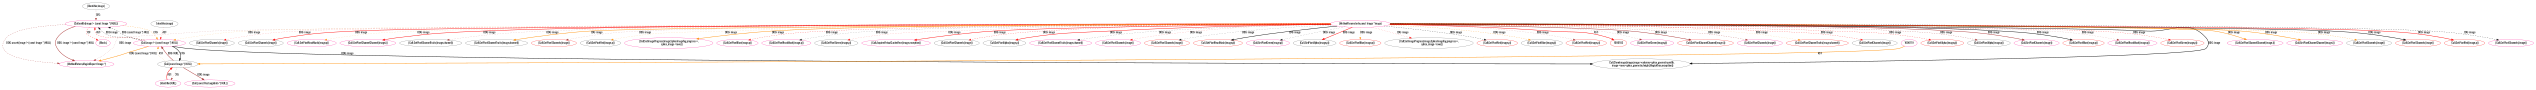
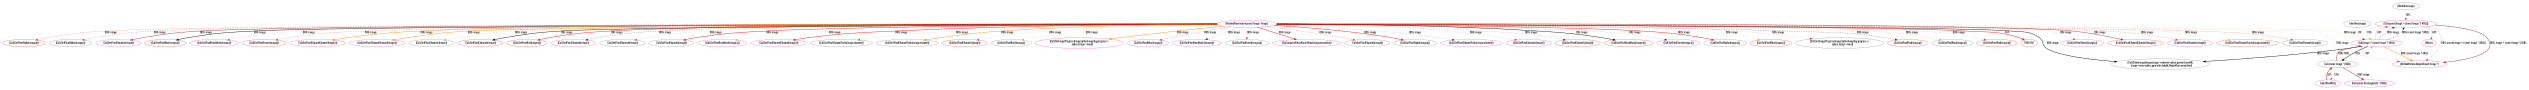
node "(Call,width(image != (const Image *) NULL))": label "(Call,width(image != (const Image *) NULL))" -> "(Call,assert(image != (const Image *) NULL))"
node "1000119": removed
